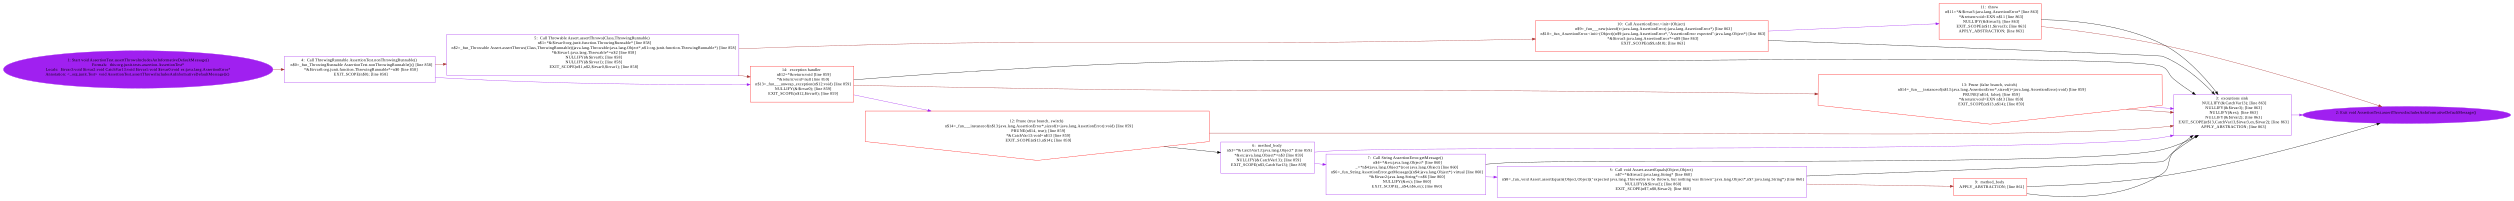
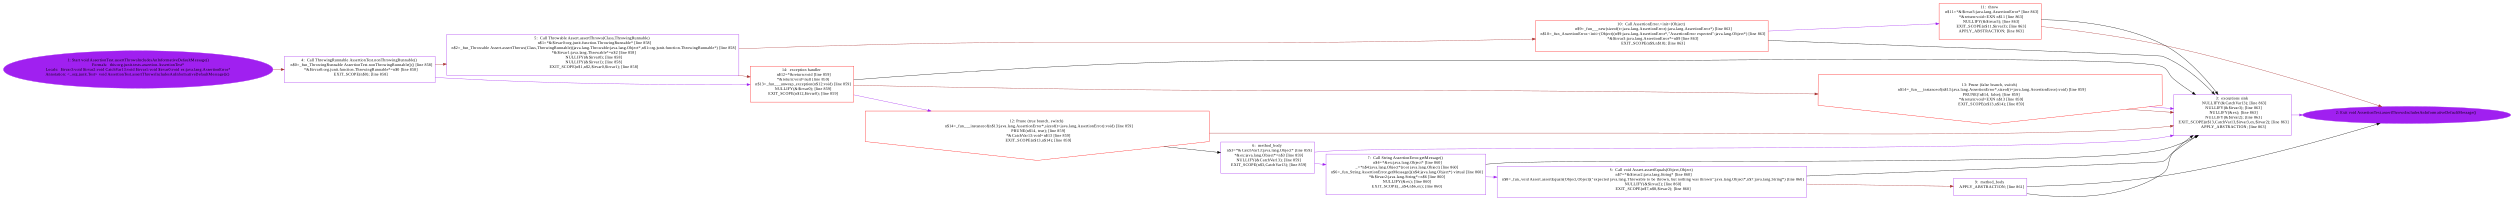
node "9:  method_body APPLY_ABSTRACTION; [line 861]": color red -> purple
